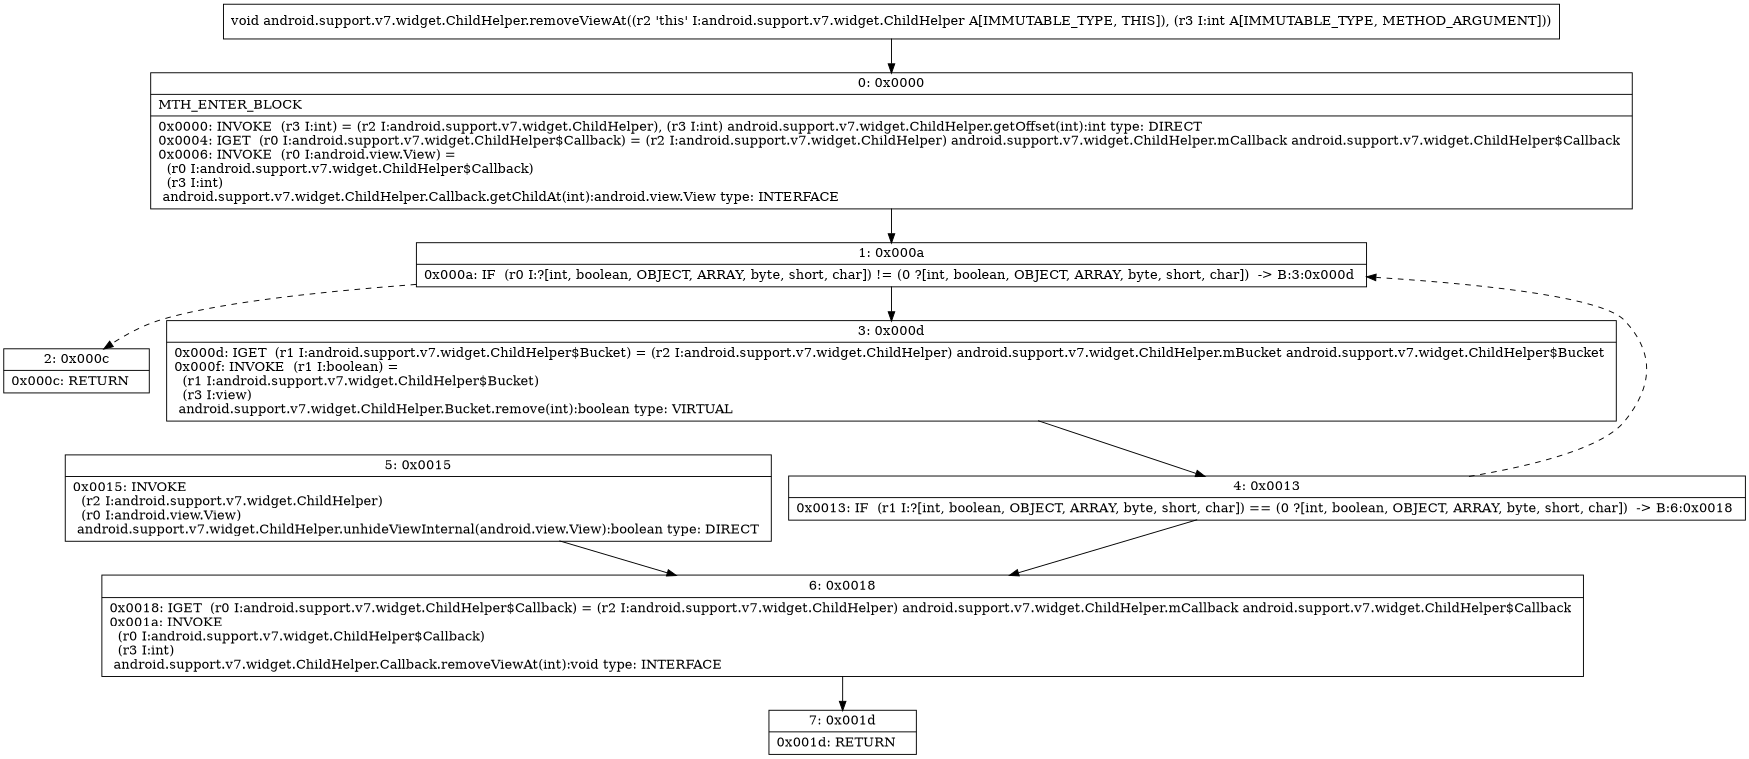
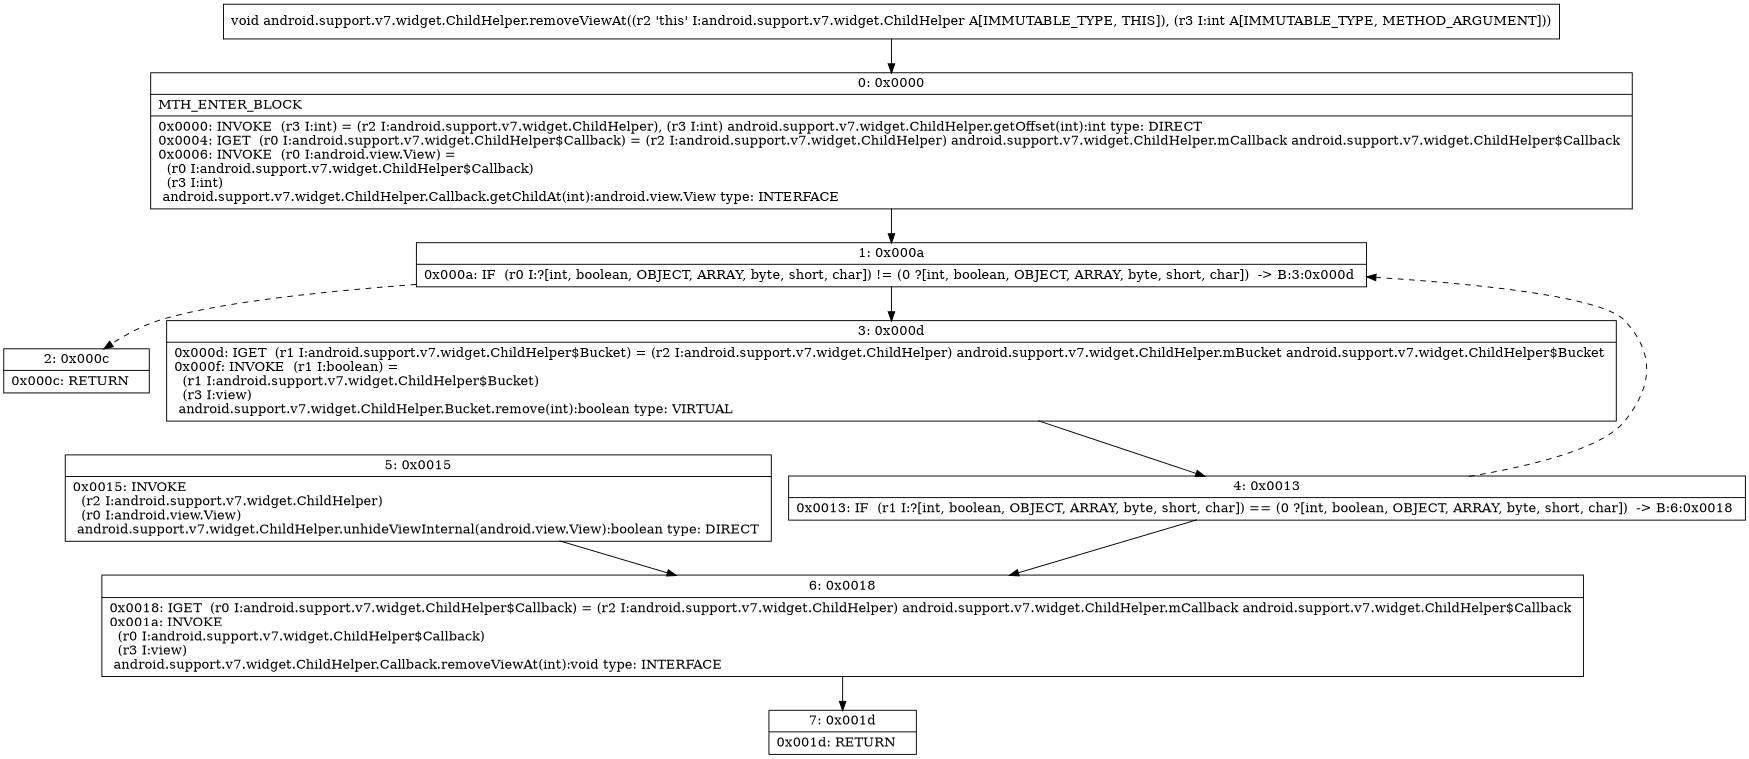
node "6: 0x0018": text "(r3 I:int)" -> "(r3 I:view)"
